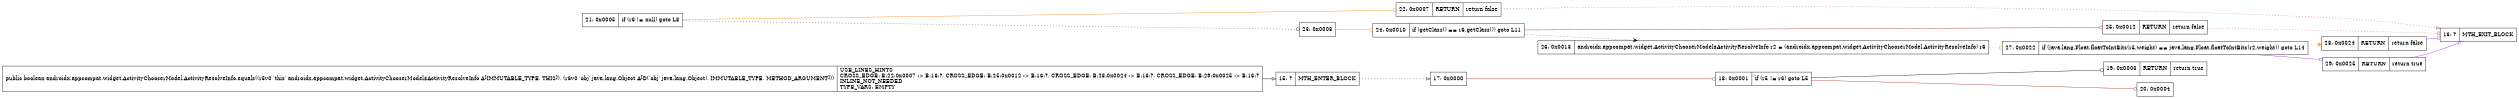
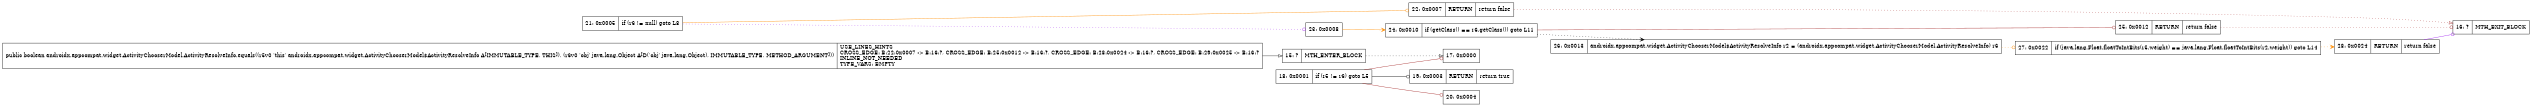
edge "21: 0x0005" -> "23: 0x0008": color black -> purple
edge "23: 0x0008" -> "24: 0x0010": arrowhead odot -> vee
node "29: 0x0025": removed
edge "17: 0x0000" -> "18: 0x0001": reversed
